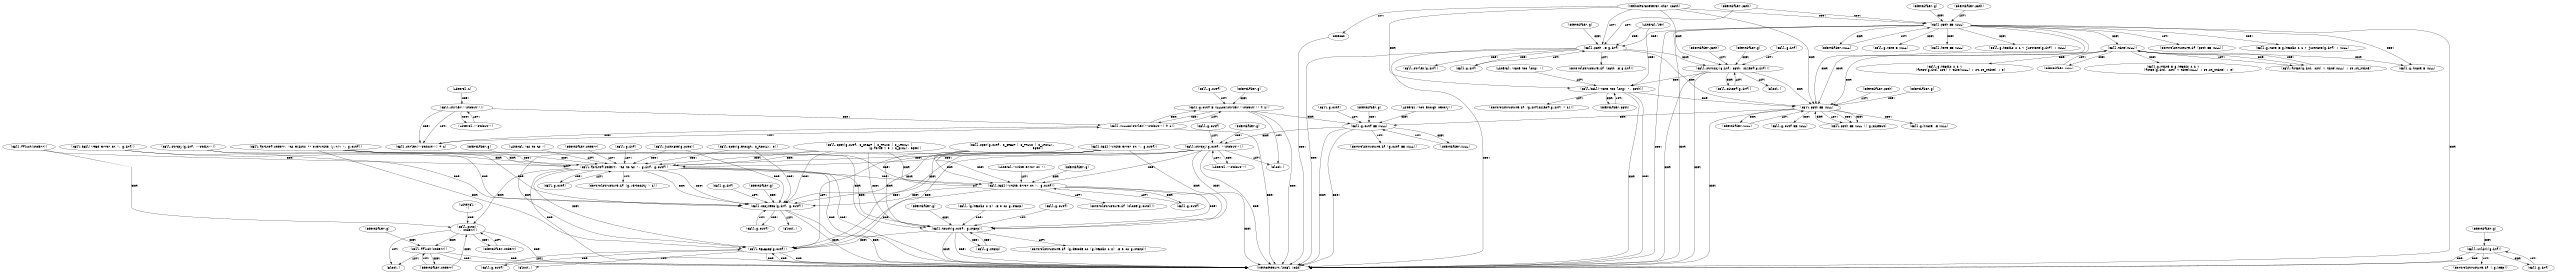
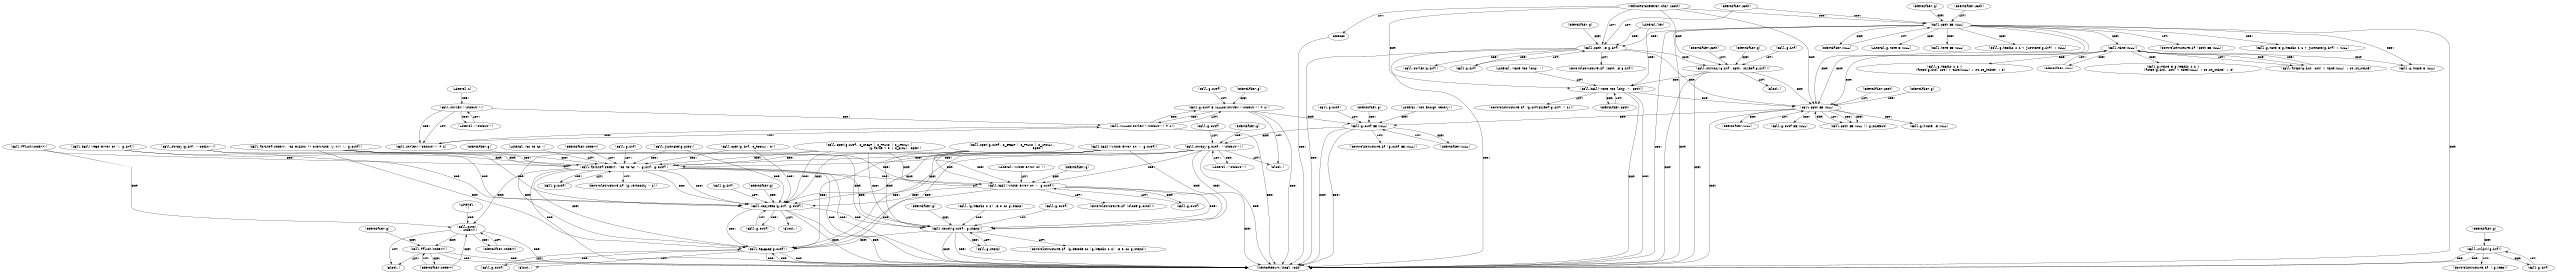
node "(Call,g.name = NULL)": label "(Call,g.name = NULL)" -> "(Literal,g.name = NULL)"
node "(Call,sizeof(g.inf))": removed
node "(Call,open(g.enough, O_RDONLY, 0))": label "(Call,open(g.enough, O_RDONLY, 0))" -> "(Call,open(g.inf, O_RDONLY, 0))"
edge "(Call,open(g.outf, O_CREAT | O_TRUNC | O_WRONLY, 0600))" -> "(Call,copymeta(g.inf, g.outf))": added, label "DDG:"
edge "(Call,open(g.outf, O_CREAT | O_TRUNC | O_WRONLY, 0600))" -> "(Call,RELEASE(g.outf))": label "AST: " -> "DDG: "
edge "(Call,copymeta(g.inf, g.outf))" -> "(Call,touch(g.outf, g.stamp))": added, label "DDG:"
edge "(Call,copymeta(g.inf, g.outf))" -> "(Call,RELEASE(g.outf))": added, label "DDG:"
edge "(Call,g.stamp)" -> "(Call,touch(g.outf, g.stamp))": label "CFG: " -> "AST: "
